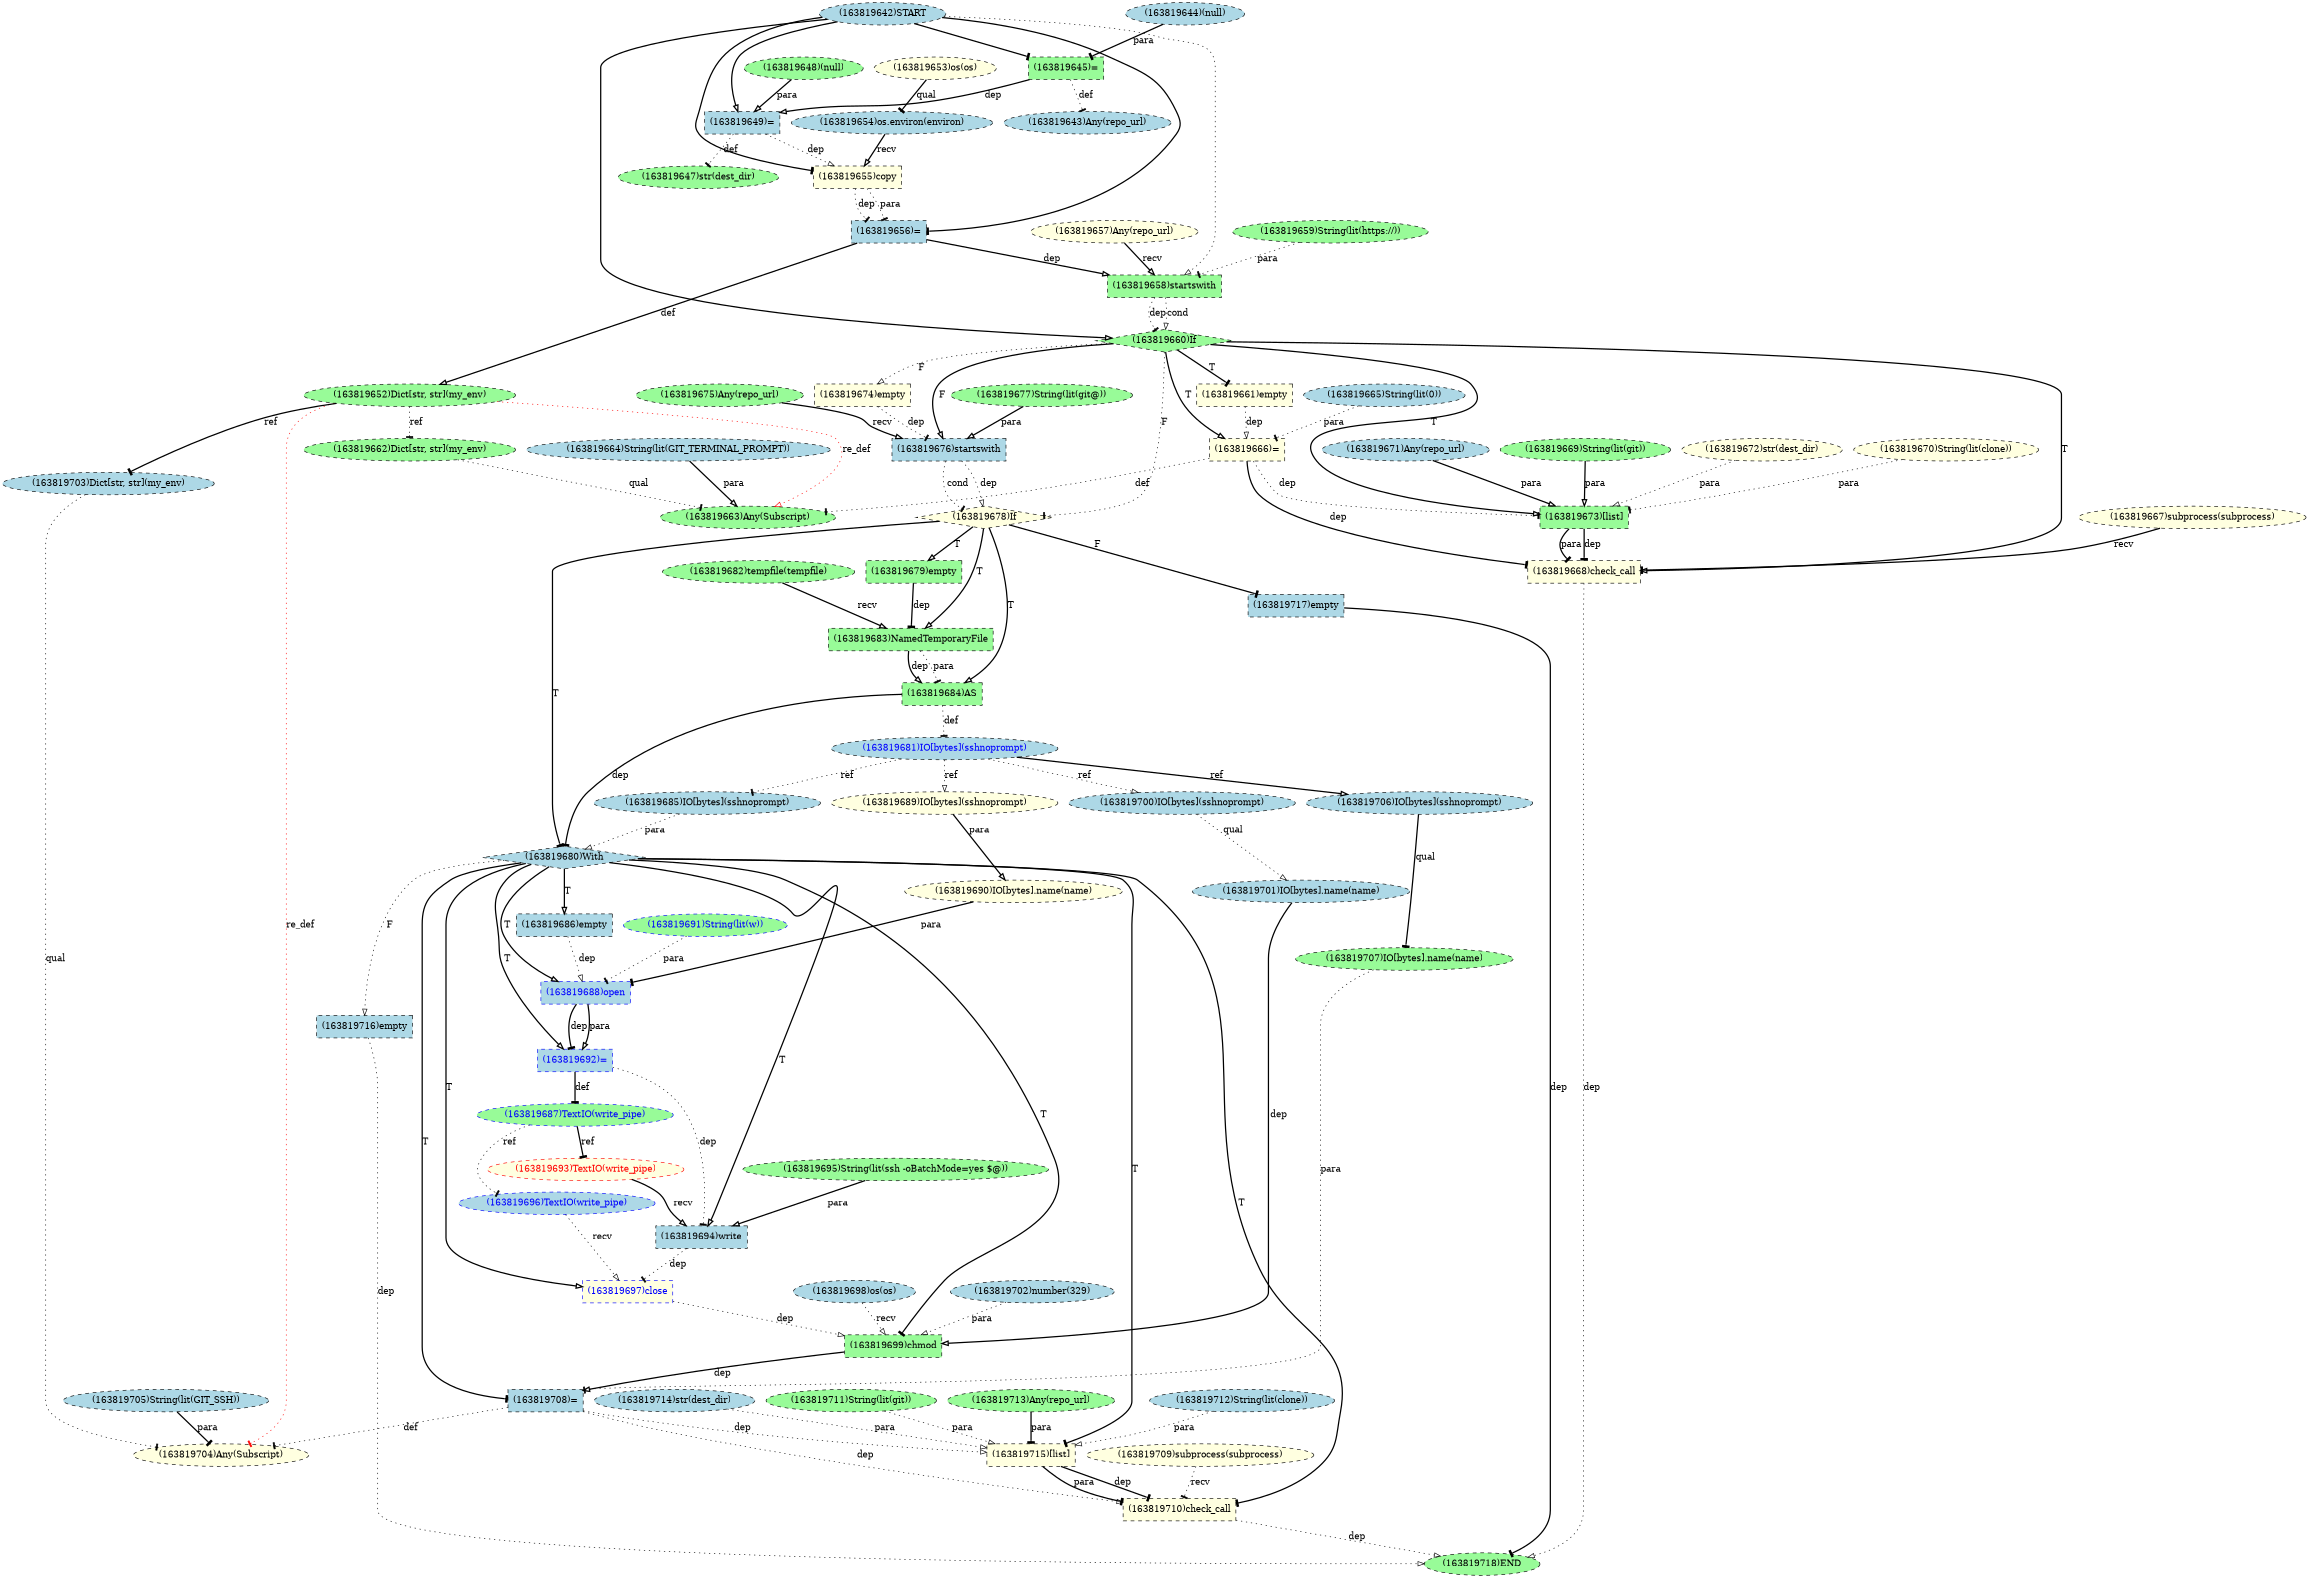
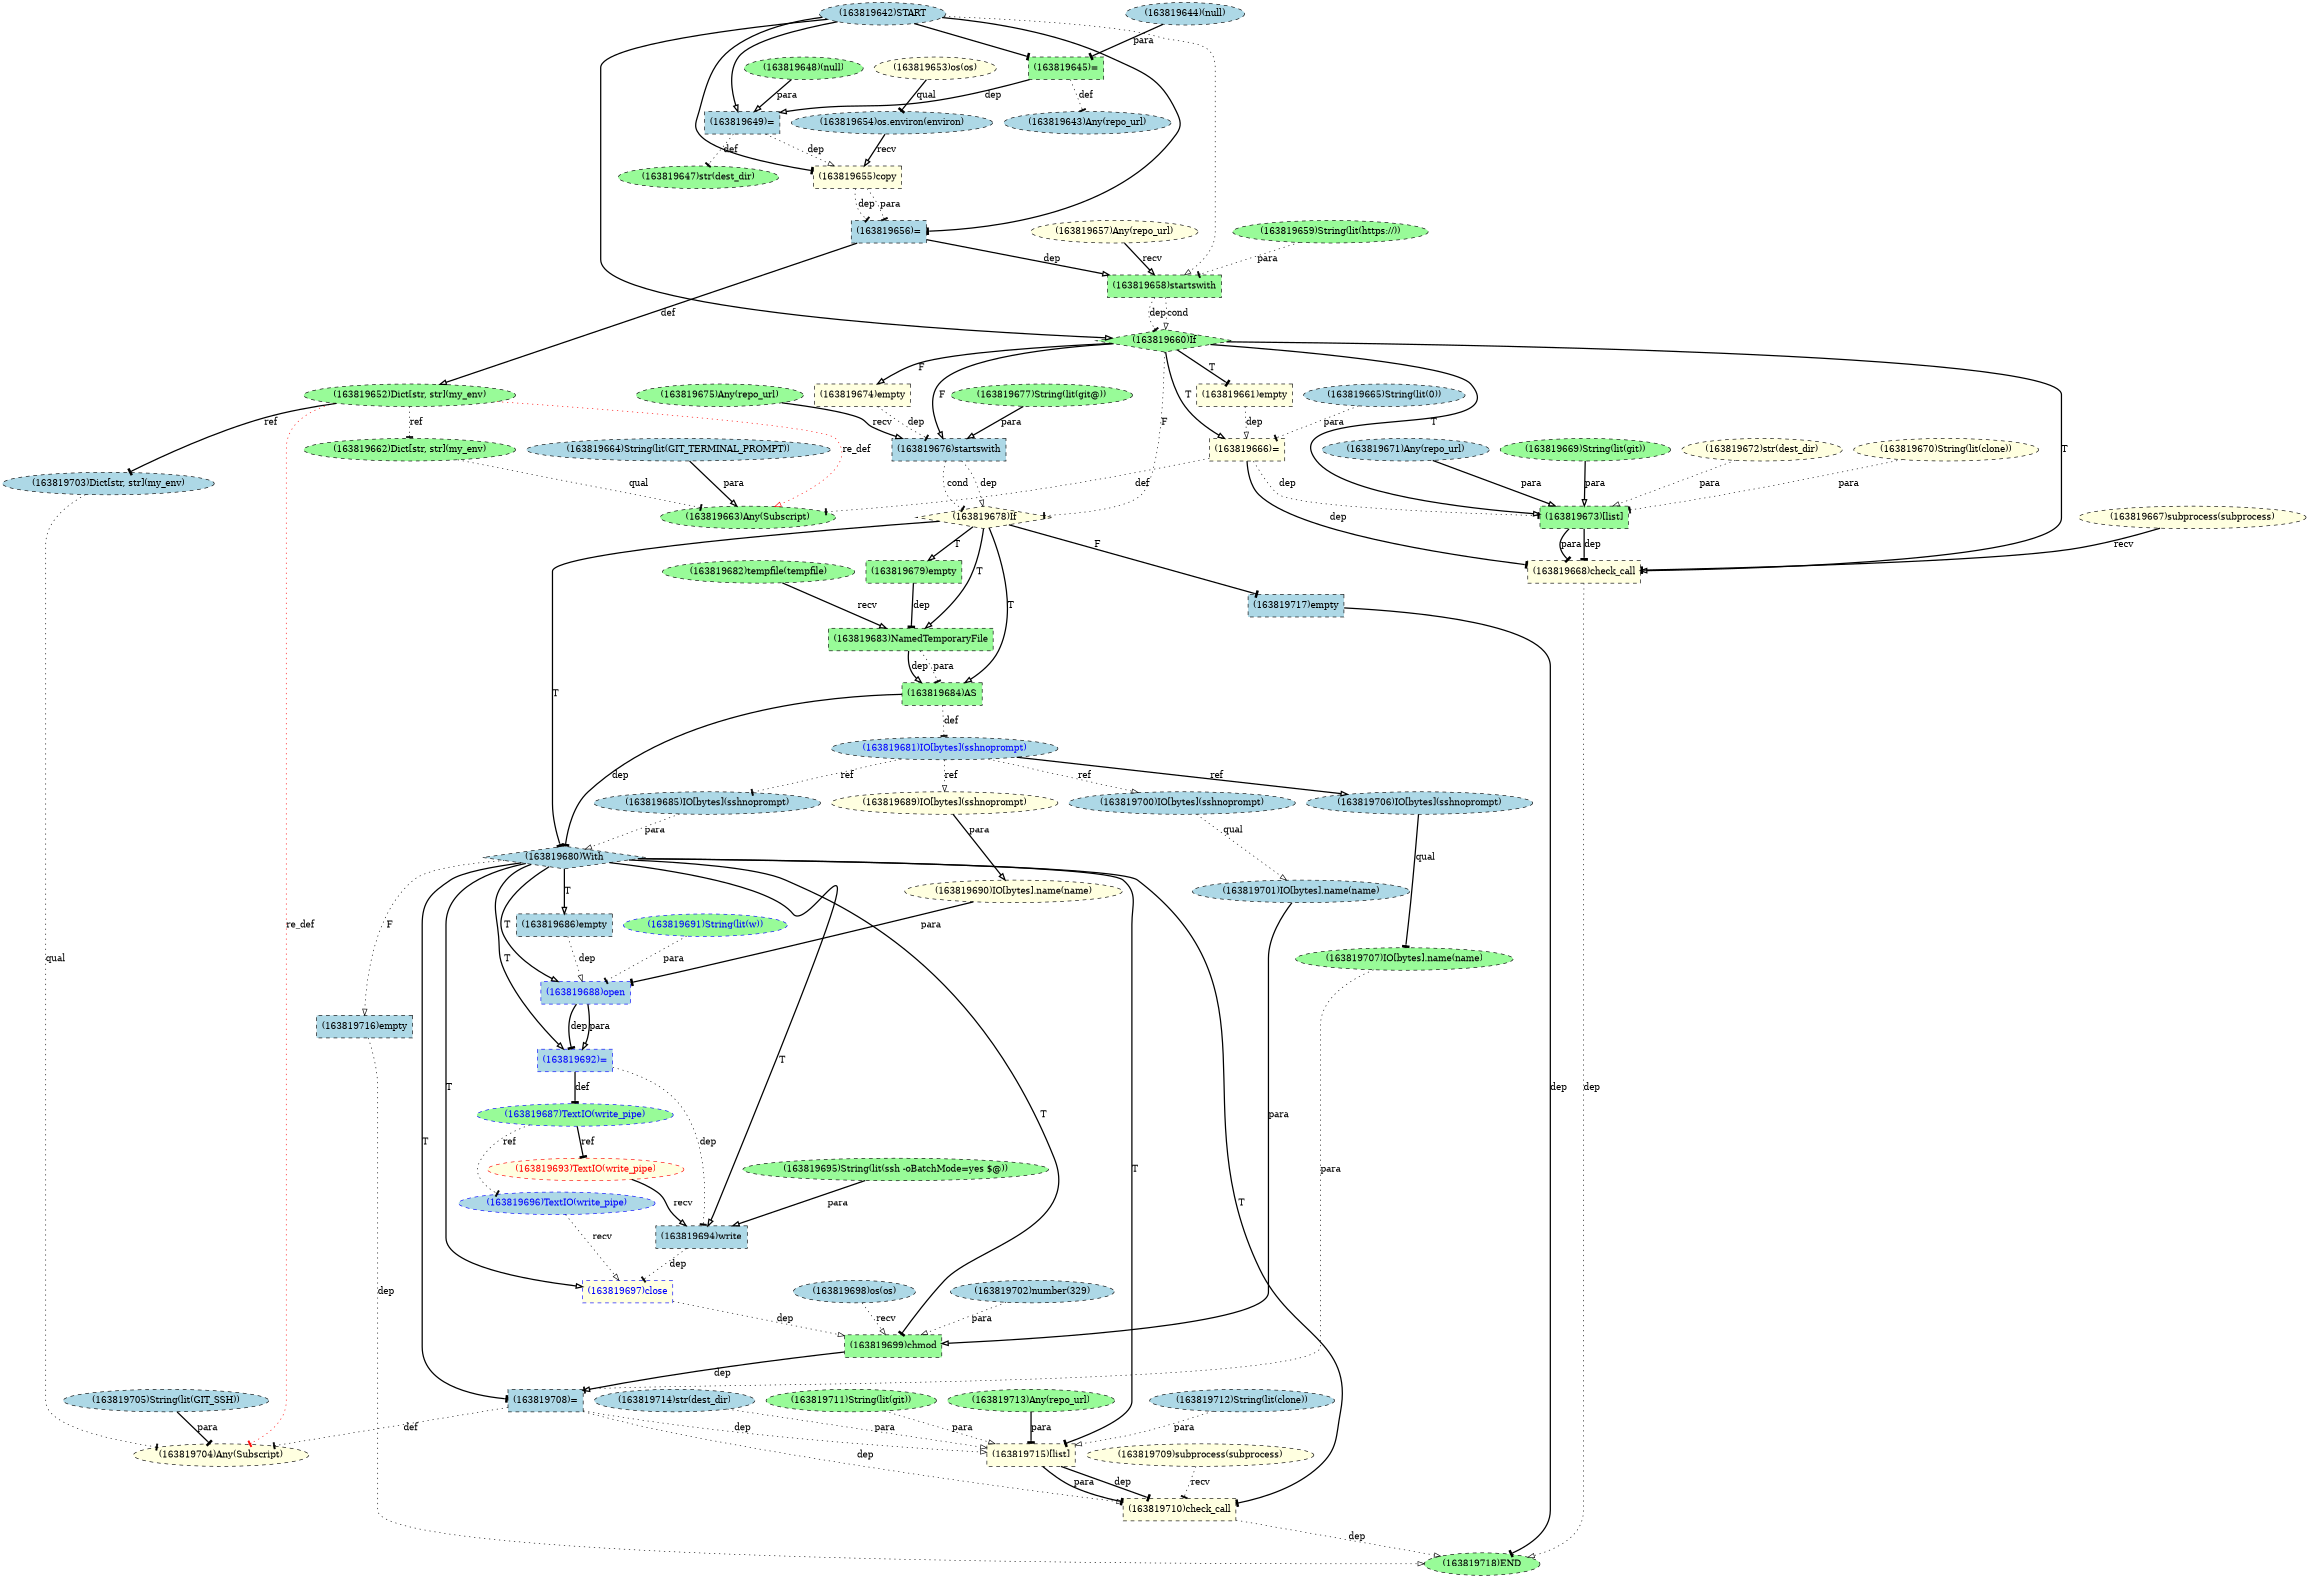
edge "(163819660)If" -> "(163819674)empty": style dotted -> bold
edge "(163819701)IO[bytes].name(name)" -> "(163819699)chmod": label "dep" -> "para"
